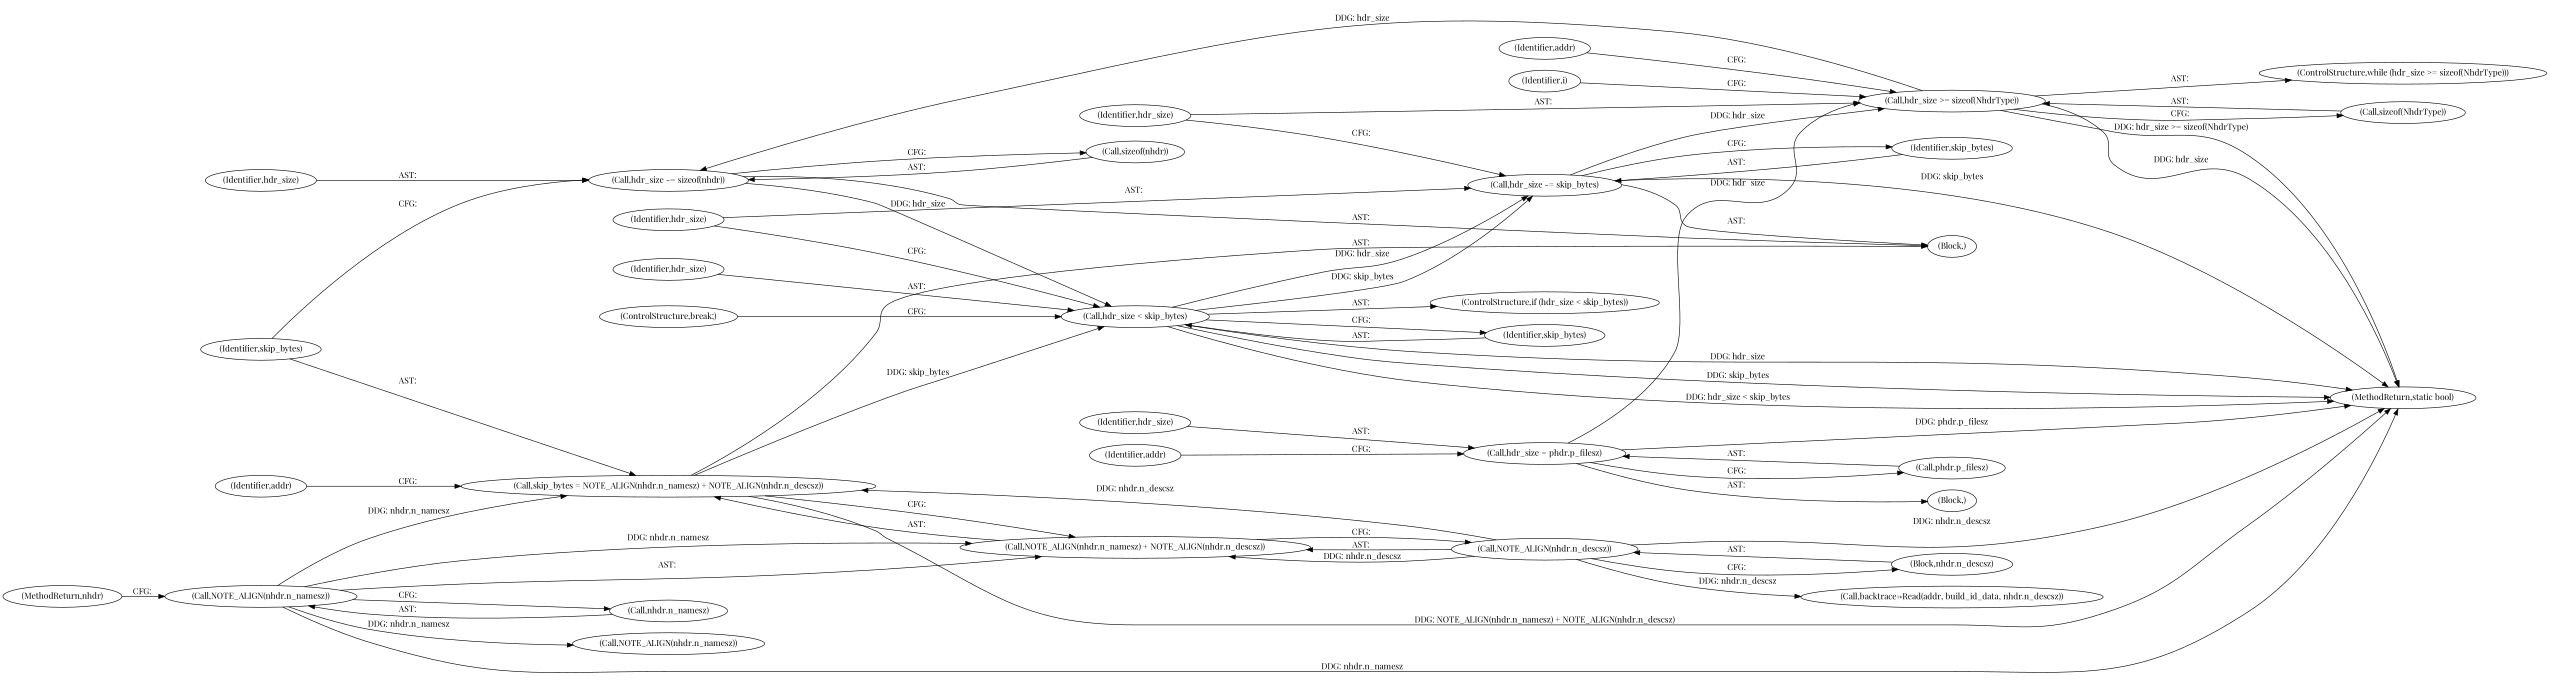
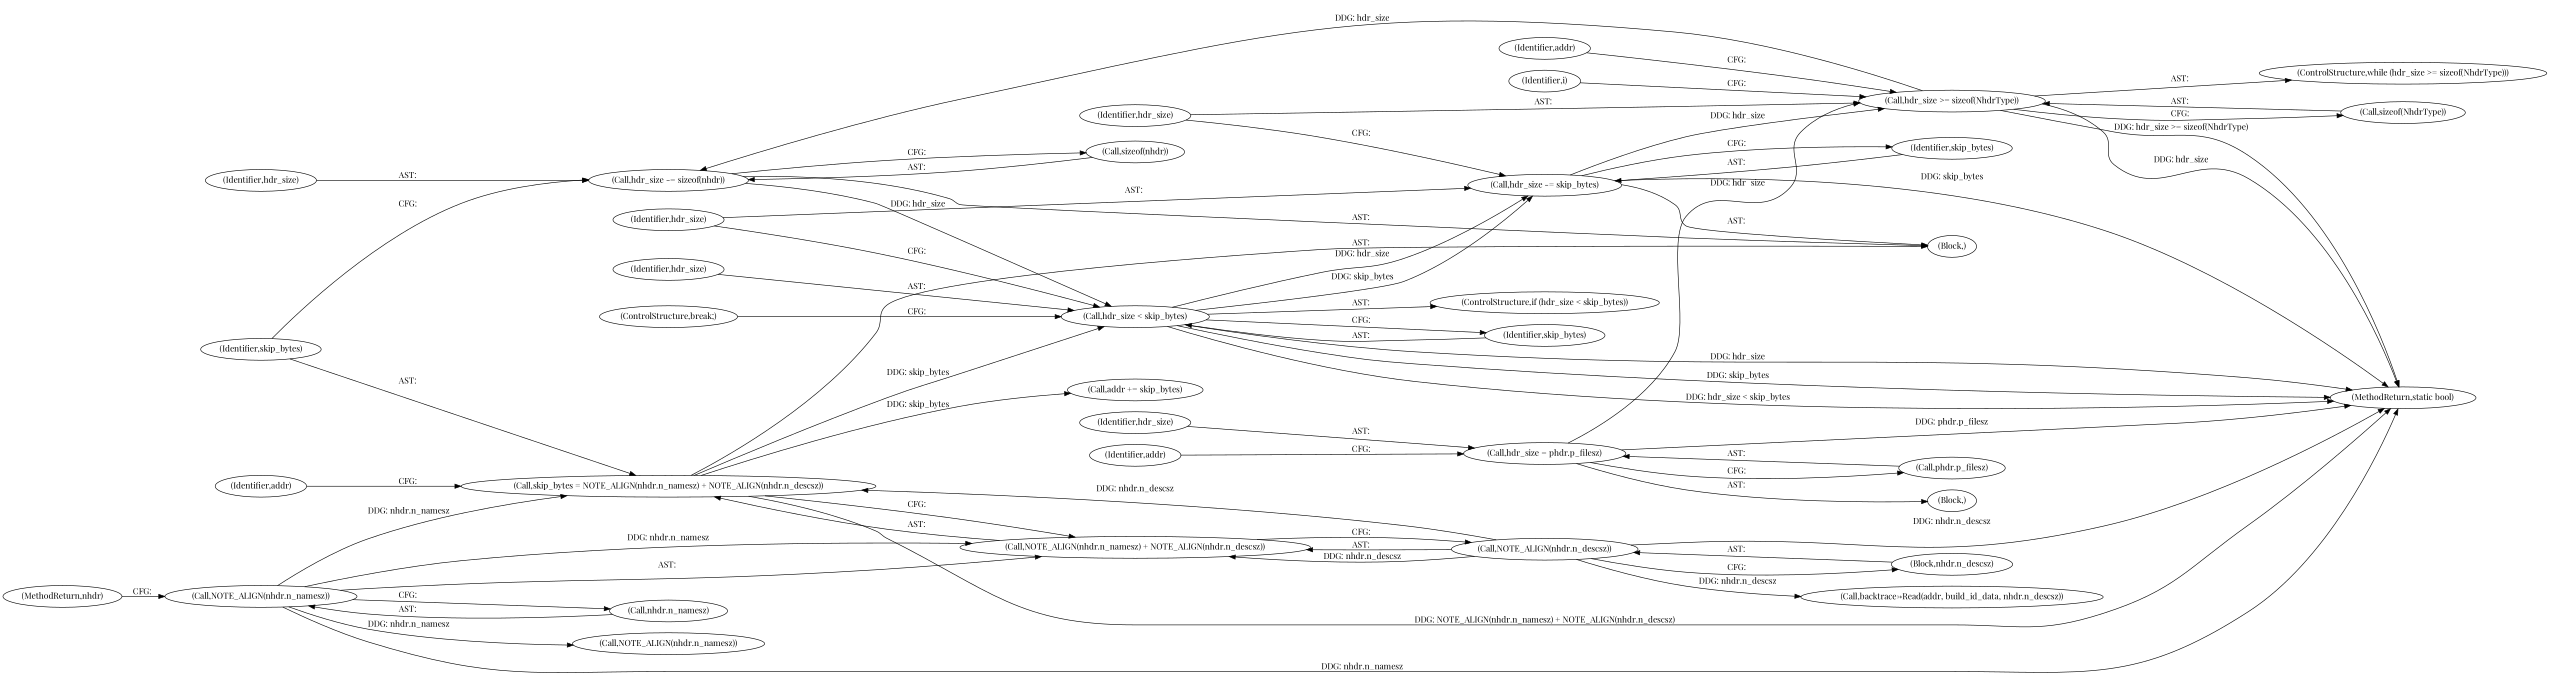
node "(Call,addr += skip_bytes)": added
